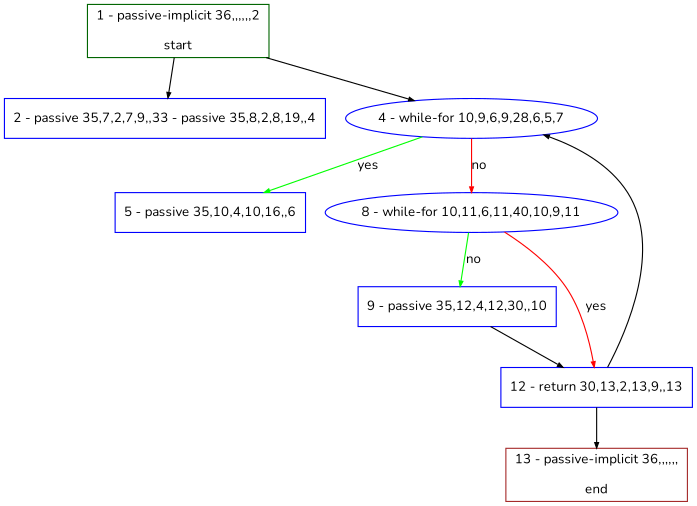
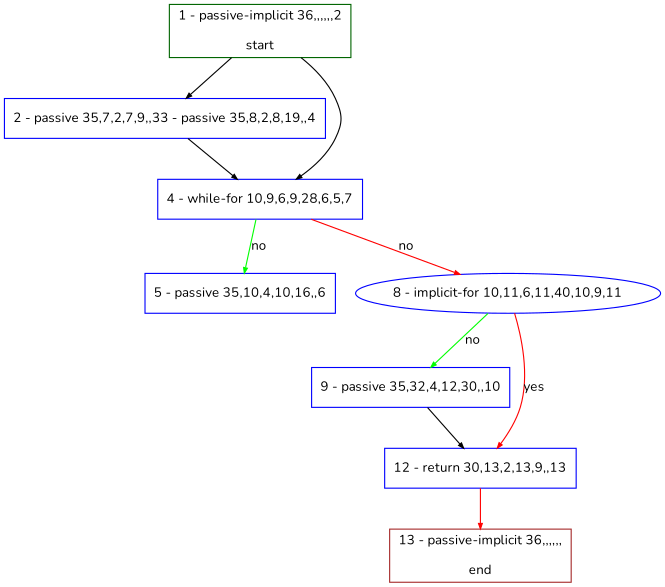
node "4 - while-for 10,9,6,9,28,6,5,7": shape ellipse -> box
edge "4 - while-for 10,9,6,9,28,6,5,7" -> "5 - passive 35,10,4,10,16,,6": label "yes" -> "no"
node "8 - while-for 10,11,6,11,40,10,9,11": label "8 - while-for 10,11,6,11,40,10,9,11" -> "8 - implicit-for 10,11,6,11,40,10,9,11"
edge "12 - return 30,13,2,13,9,,13" -> "4 - while-for 10,9,6,9,28,6,5,7": now "2 - passive 35,7,2,7,9,,33 - passive 35,8,2,8,19,,4" -> "4 - while-for 10,9,6,9,28,6,5,7"
node "9 - passive 35,12,4,12,30,,10": label "9 - passive 35,12,4,12,30,,10" -> "9 - passive 35,32,4,12,30,,10"
edge "12 - return 30,13,2,13,9,,13" -> "13 - passive-implicit 36,,,,,, end": color #000000 -> #ff0000
